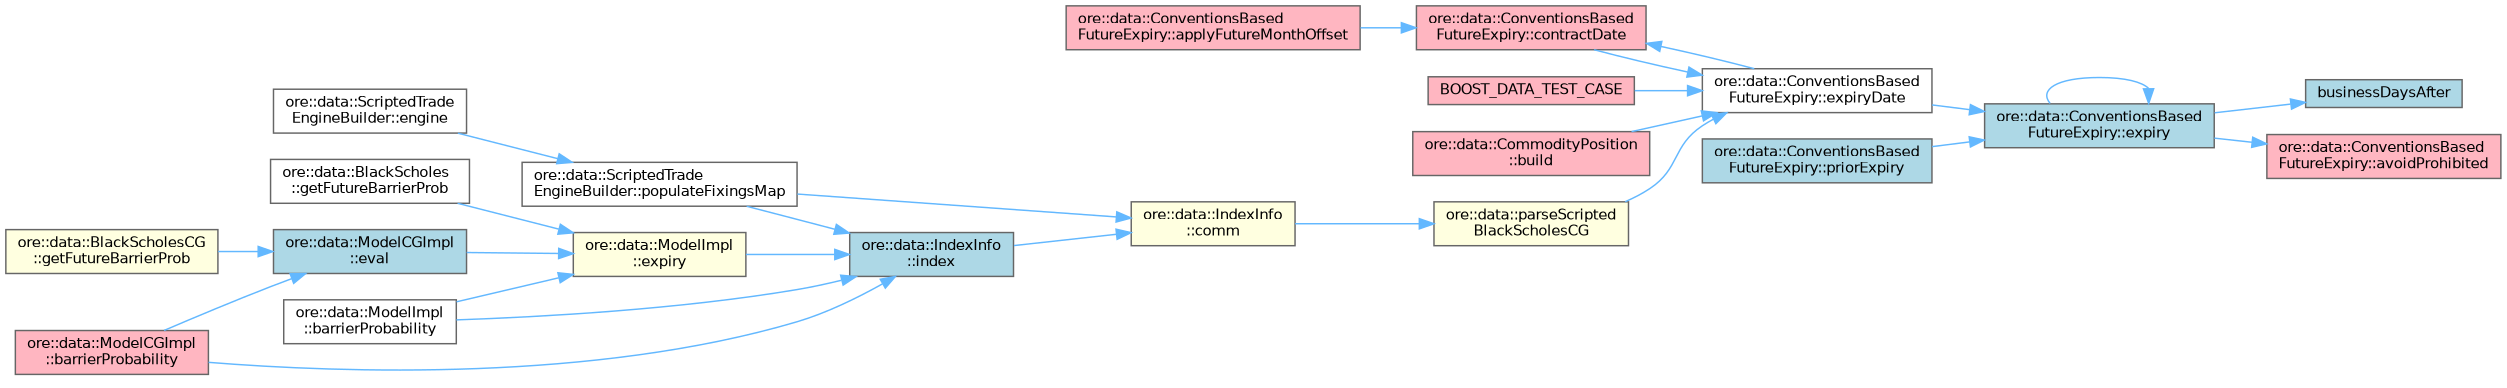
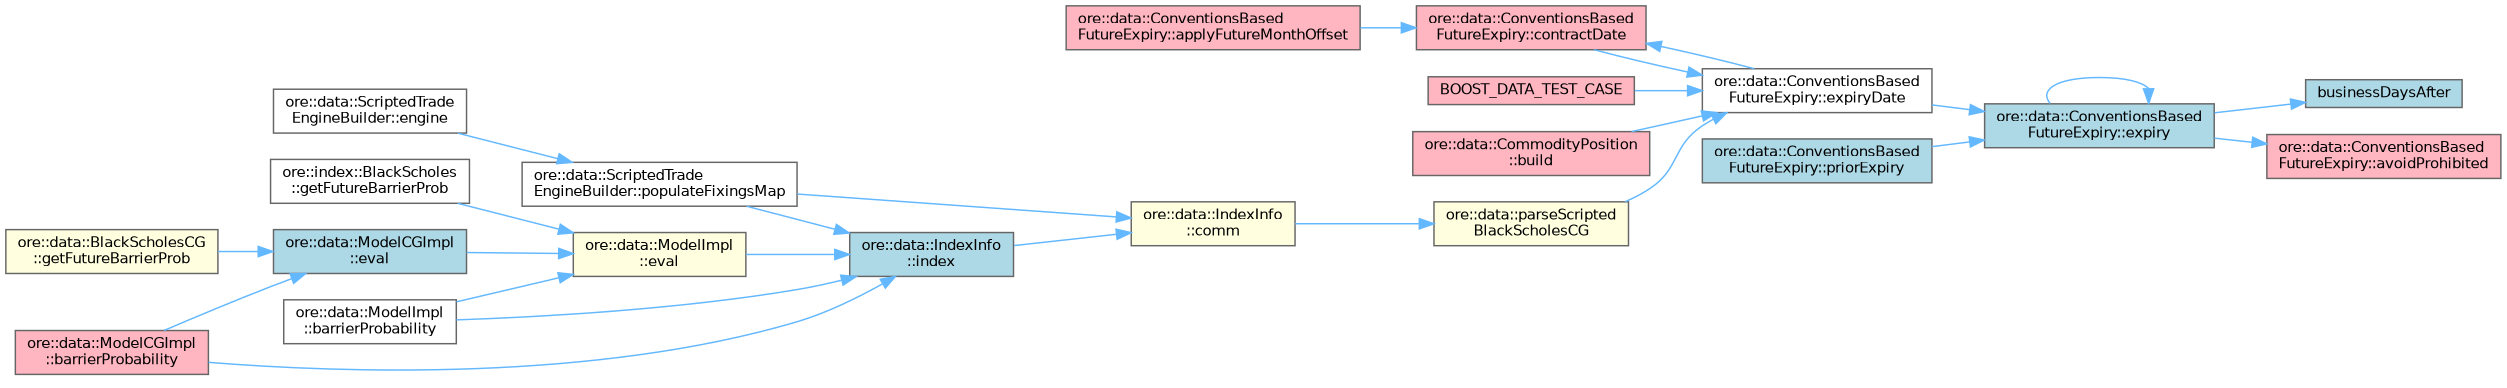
node "ore::data::BlackScholes ::getFutureBarrierProb": label "ore::data::BlackScholes ::getFutureBarrierProb" -> "ore::index::BlackScholes ::getFutureBarrierProb"
node "ore::data::ModelImpl ::expiry": label "ore::data::ModelImpl ::expiry" -> "ore::data::ModelImpl ::eval"
